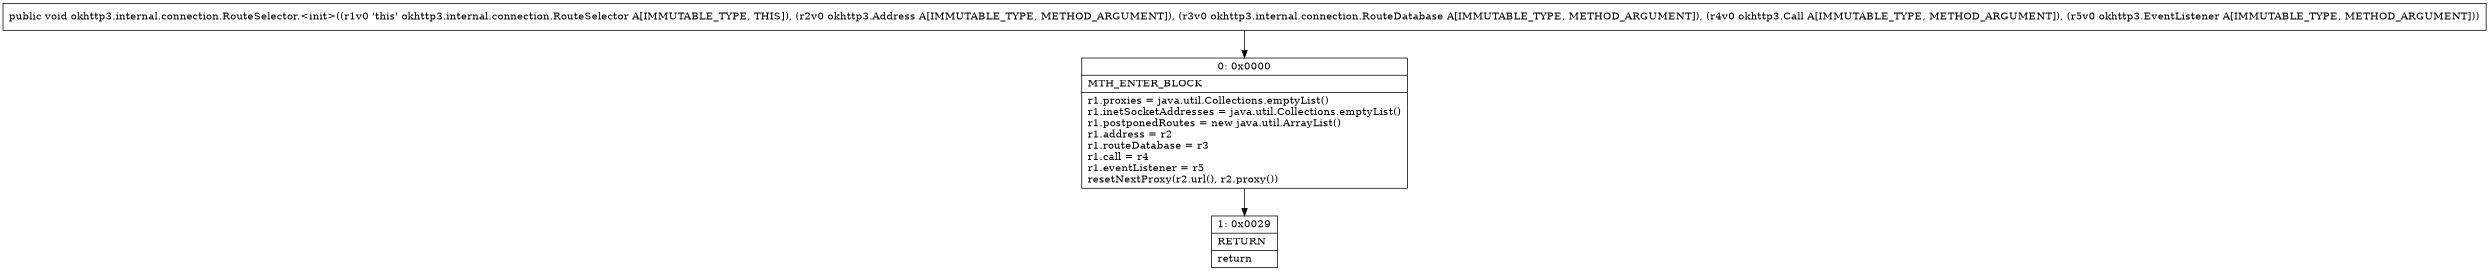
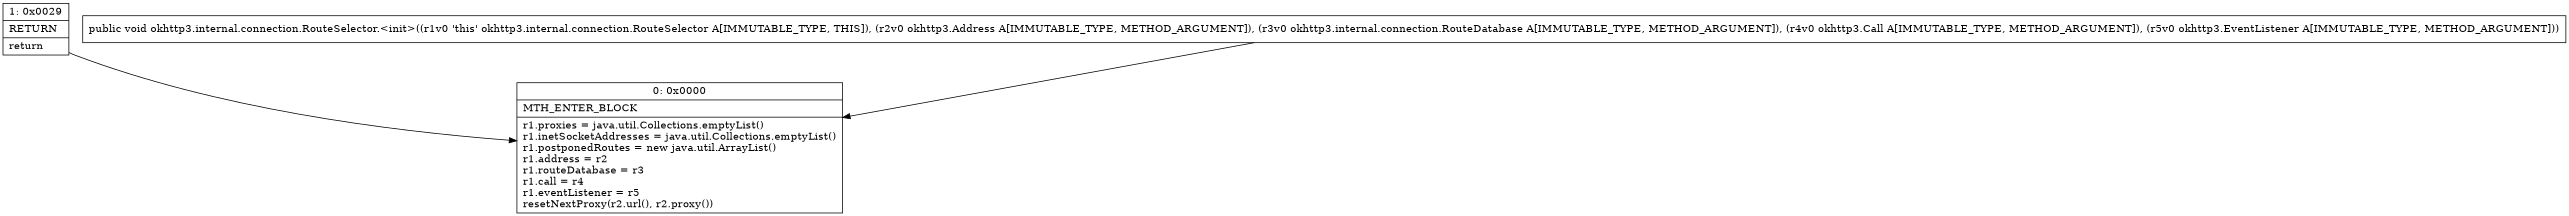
edge "0: 0x0000" -> "1: 0x0029": reversed
